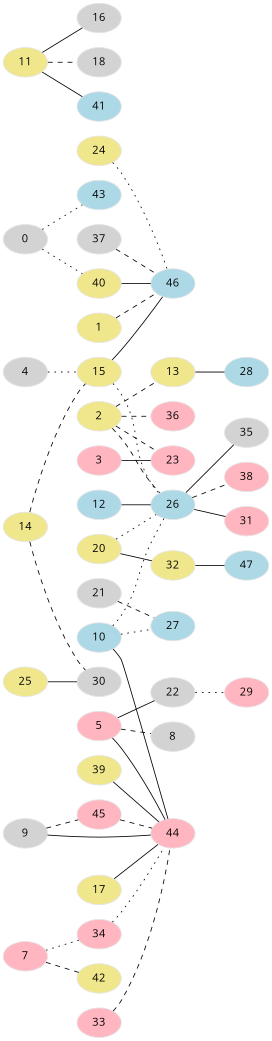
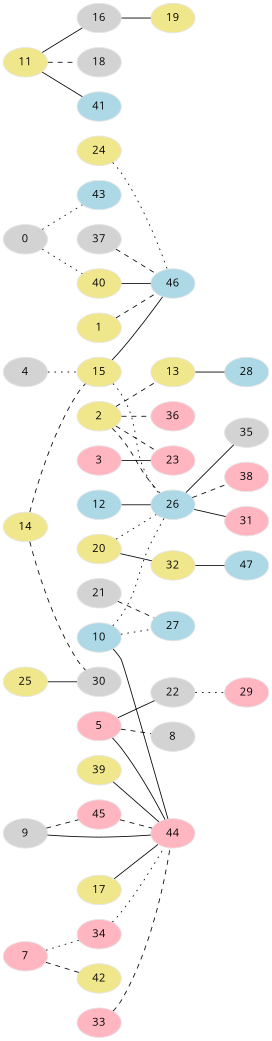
node "19": added
